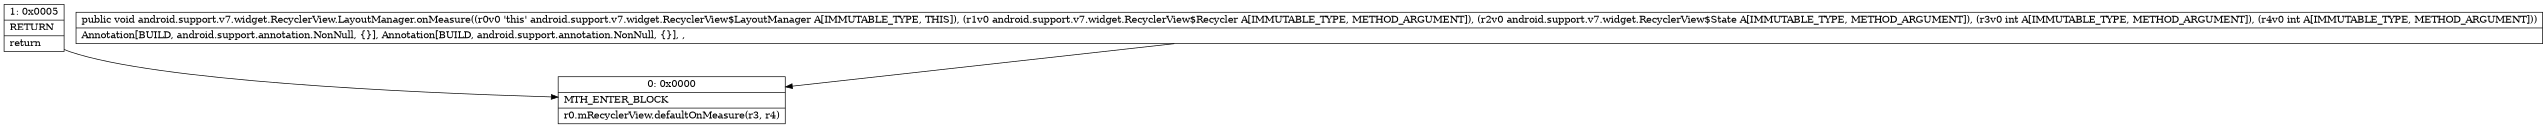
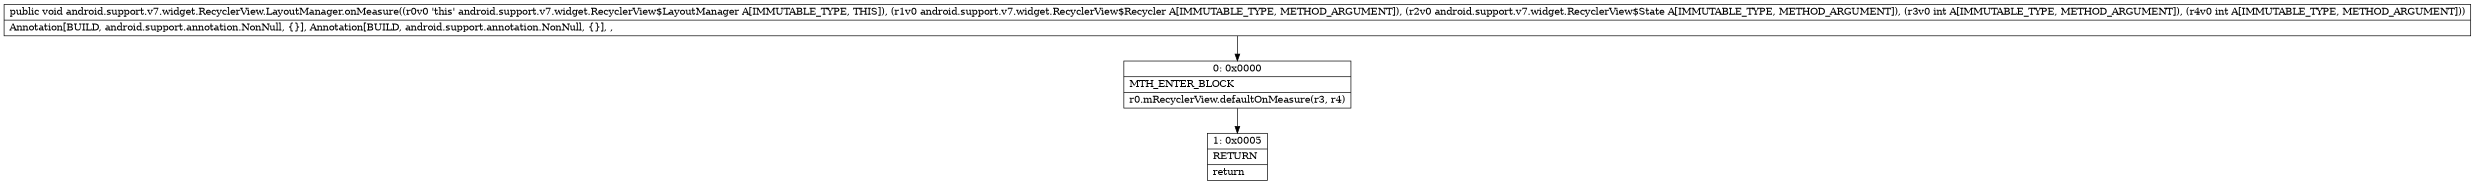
edge "1: 0x0005" -> "0: 0x0000": reversed
